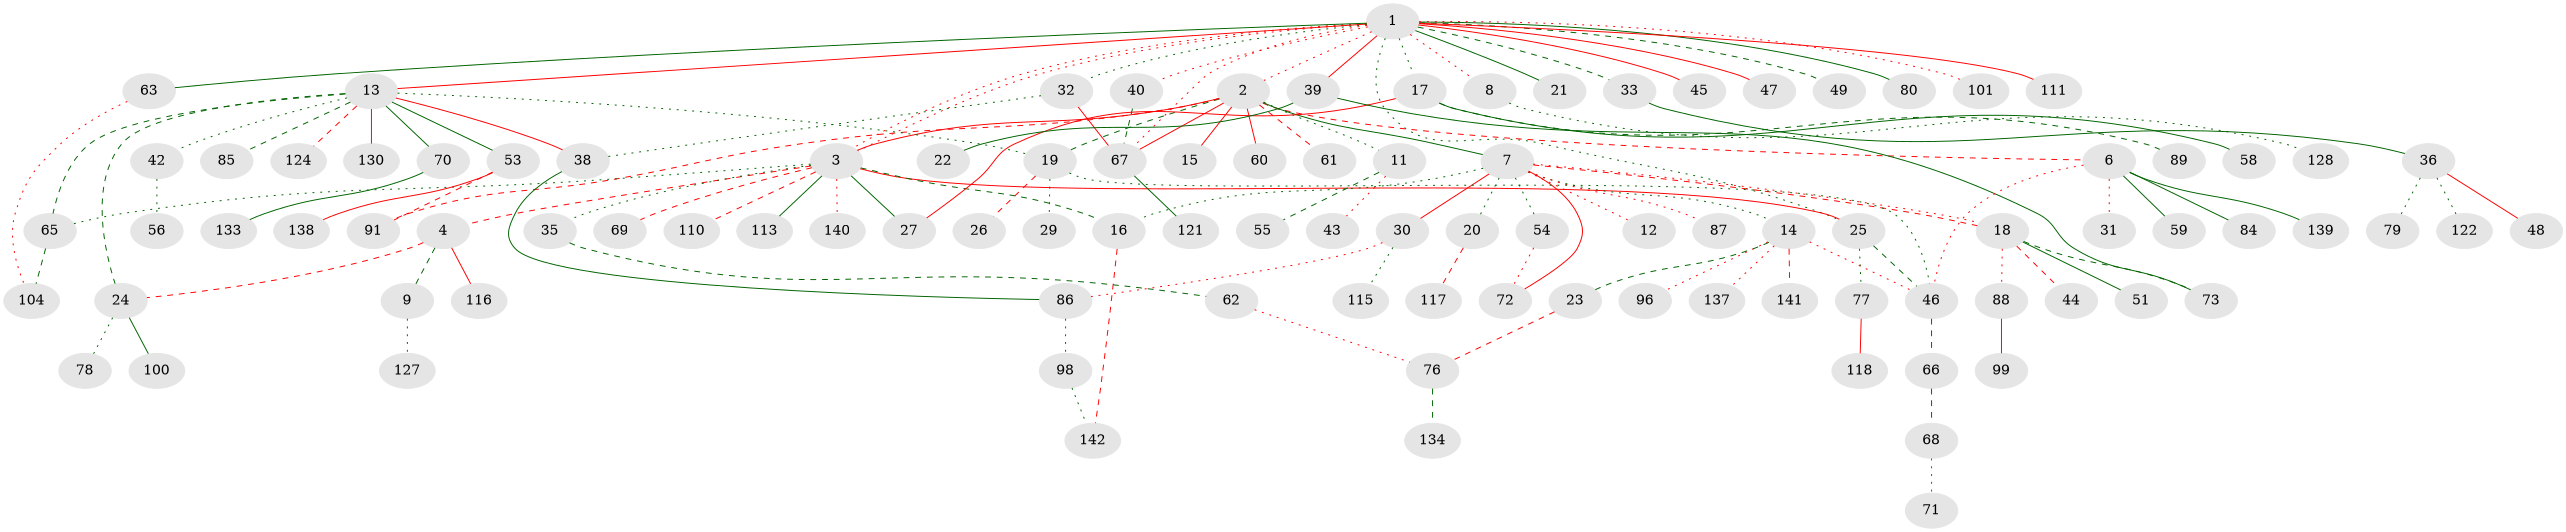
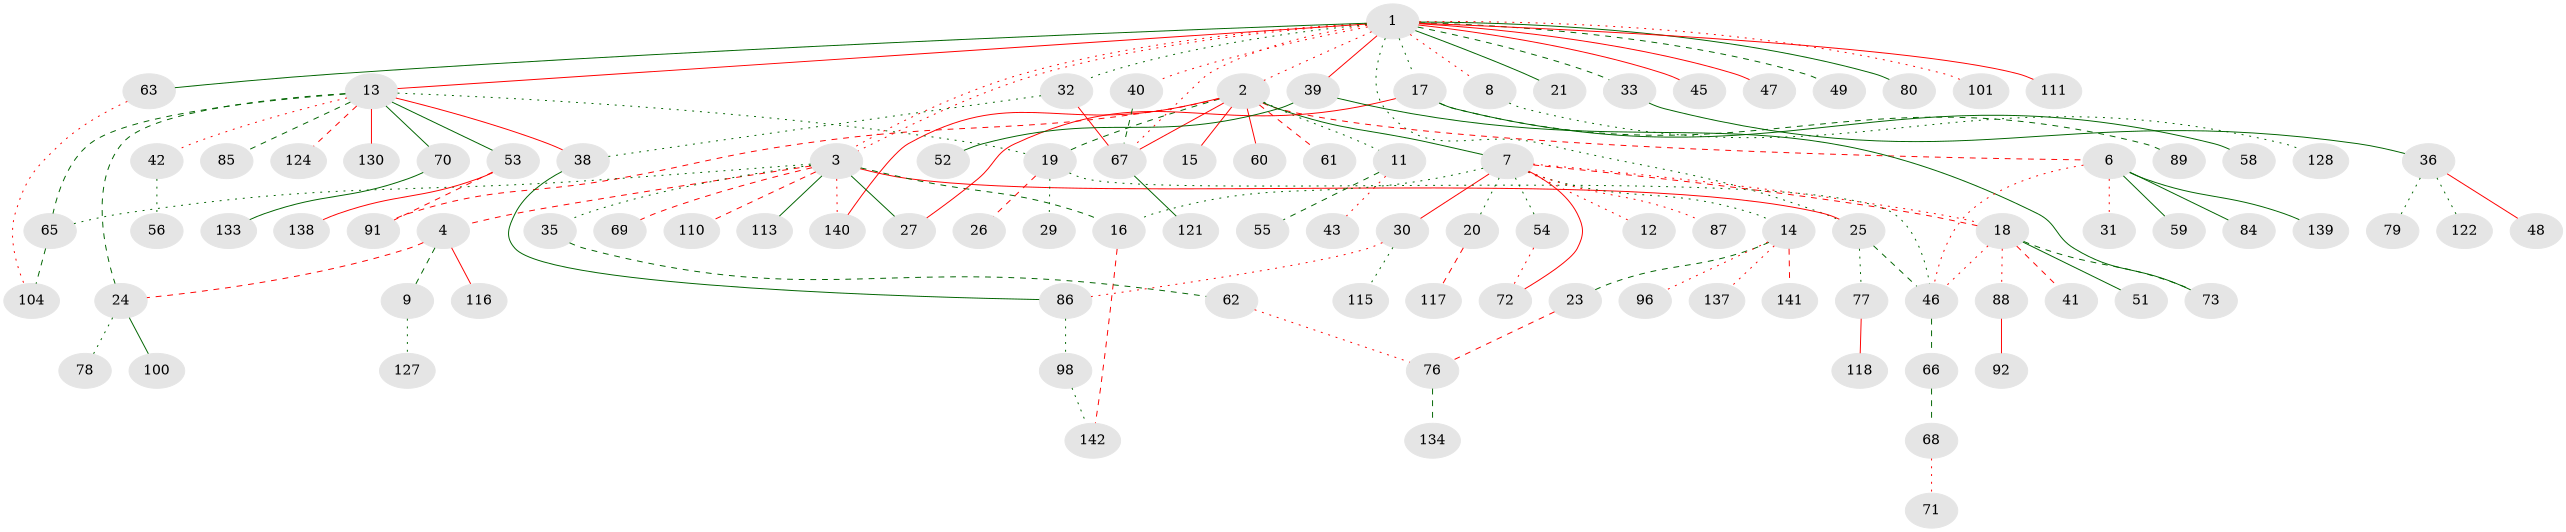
edge "13" -- "42": color darkgreen -> red
edge "2" -- "3": now "2" -- "140"
node "22": label "22" -> "52"
edge "14" -- "46": now "18" -- "46"
node "44": label "44" -> "41"
node "99": label "99" -> "92"
